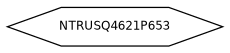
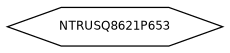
node "NTRUSQ4621P653": label "NTRUSQ4621P653" -> "NTRUSQ8621P653"
